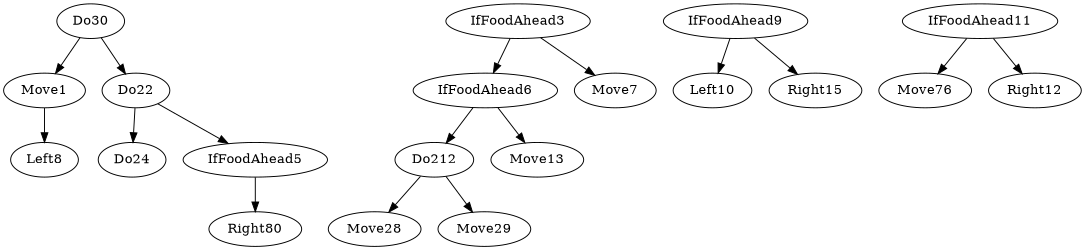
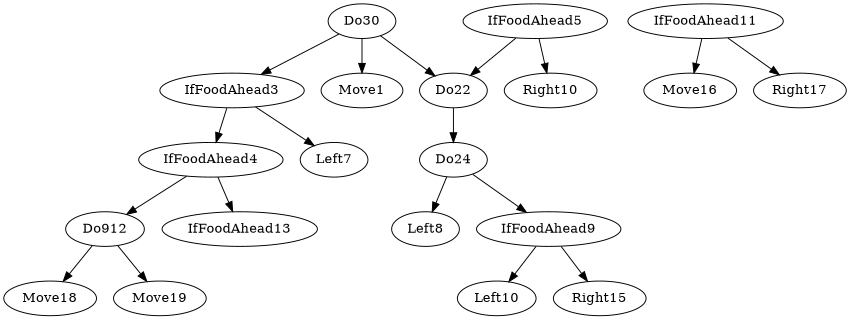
edge "Do30" -> "IfFoodAhead3": added
node "IfFoodAhead6": label "IfFoodAhead6" -> "IfFoodAhead4"
node "Move7": label "Move7" -> "Left7"
node "Move76": label "Move76" -> "Move16"
node "Right12": label "Right12" -> "Right17"
edge "Move1" -> "Left8": now "Do24" -> "Left8"
edge "Do22" -> "IfFoodAhead5": reversed
node "Do212": label "Do212" -> "Do912"
node "Move13": label "Move13" -> "IfFoodAhead13"
edge "Do24" -> "IfFoodAhead9": added
node "Right80": label "Right80" -> "Right10"
node "Move28": label "Move28" -> "Move18"
node "Move29": label "Move29" -> "Move19"
